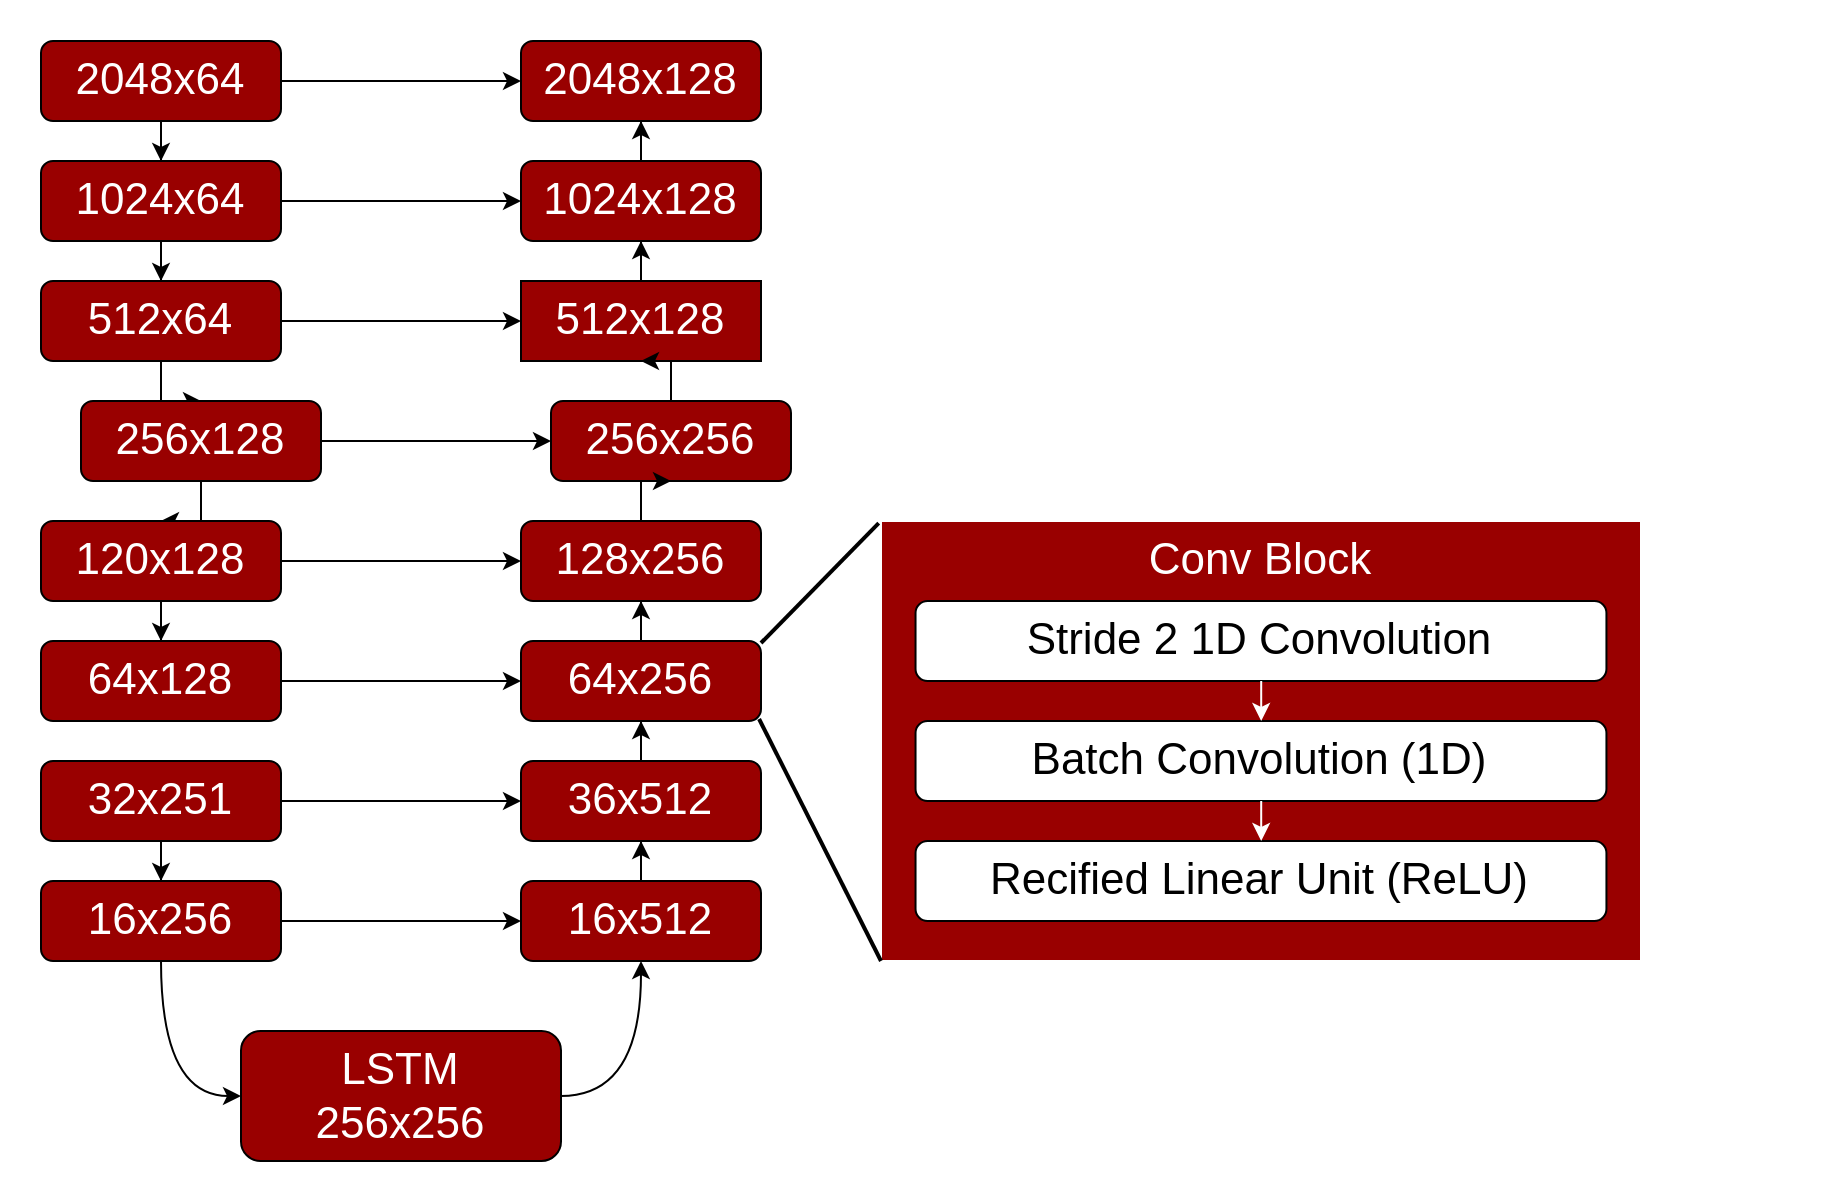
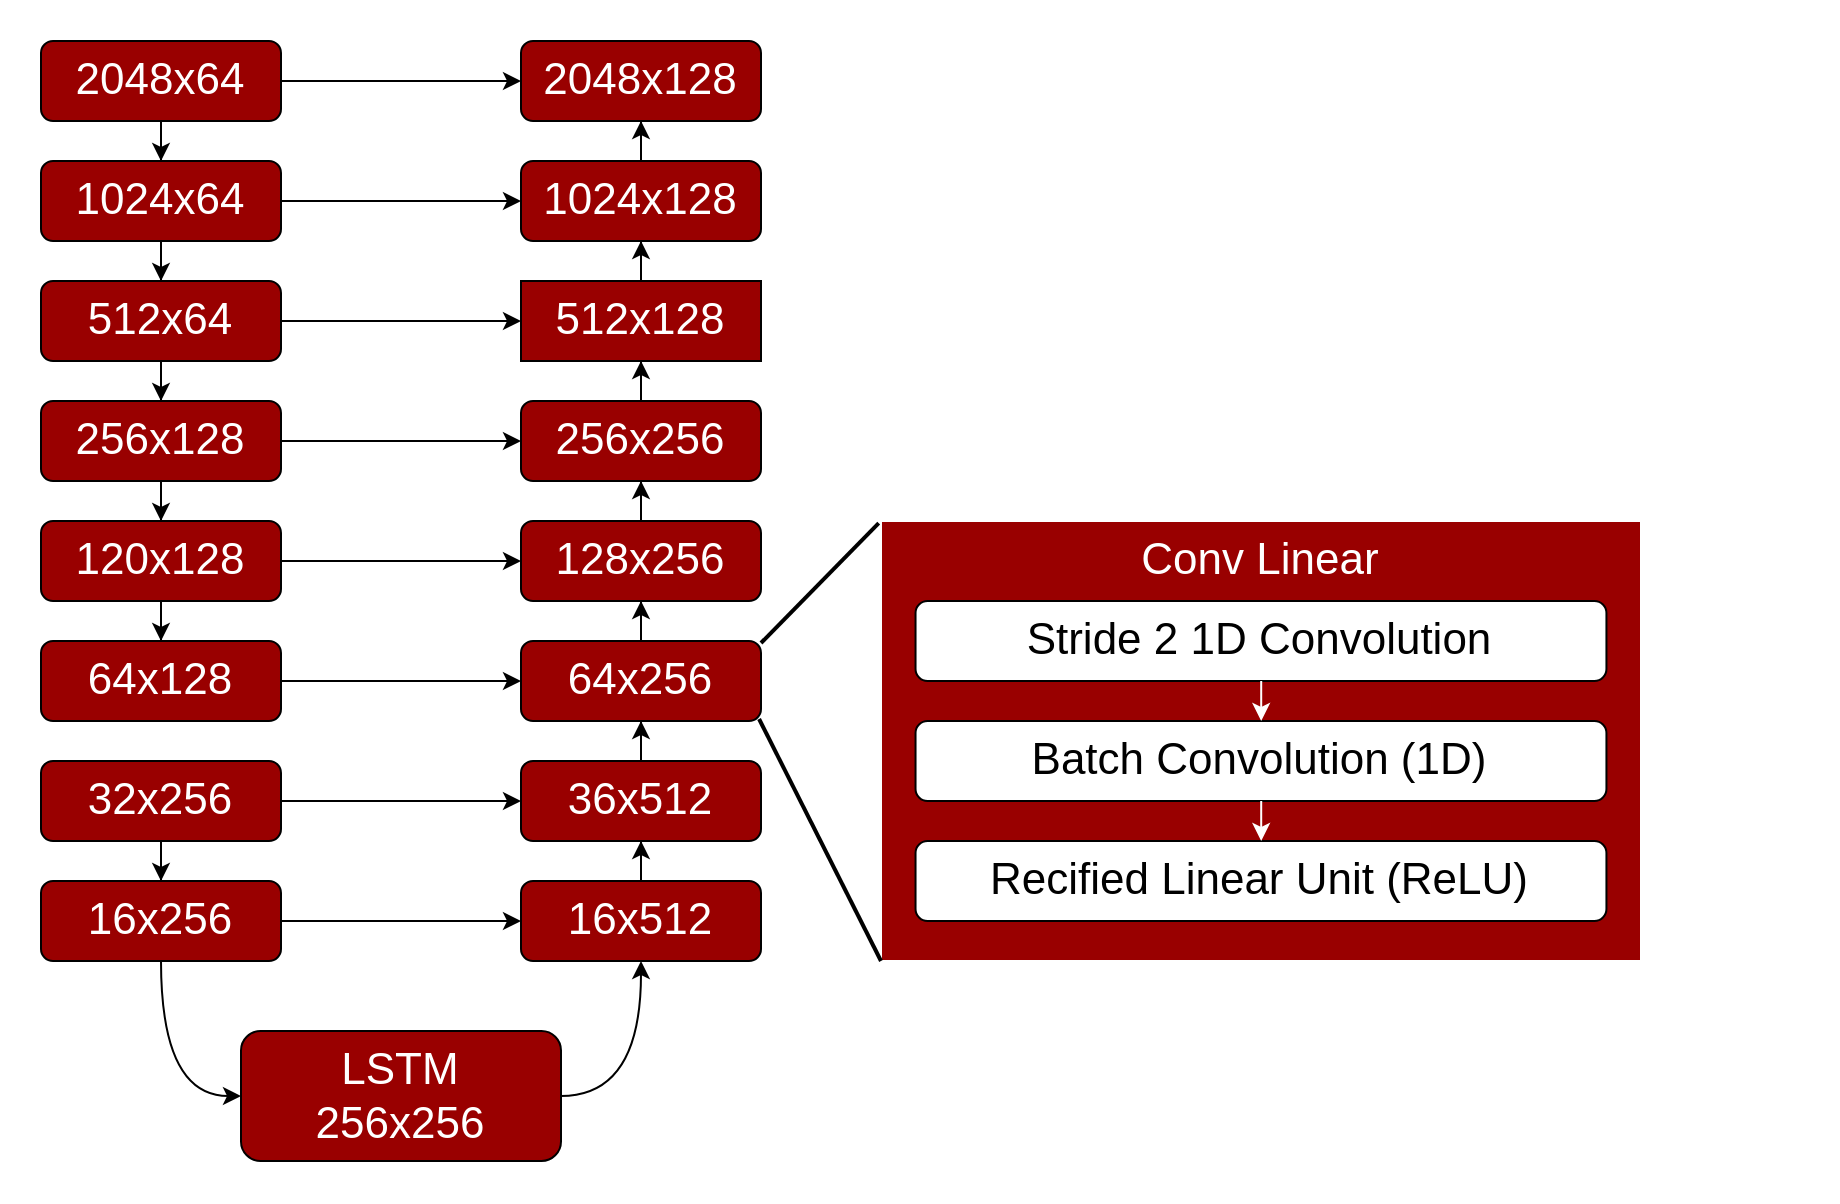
node "256x128": moved (201, 441) -> (161, 441)
node "256x256": moved (671, 441) -> (641, 441)
node "Conv Block": label "Conv Block" -> "Conv Linear"
node "32x251": label "32x251" -> "32x256"
